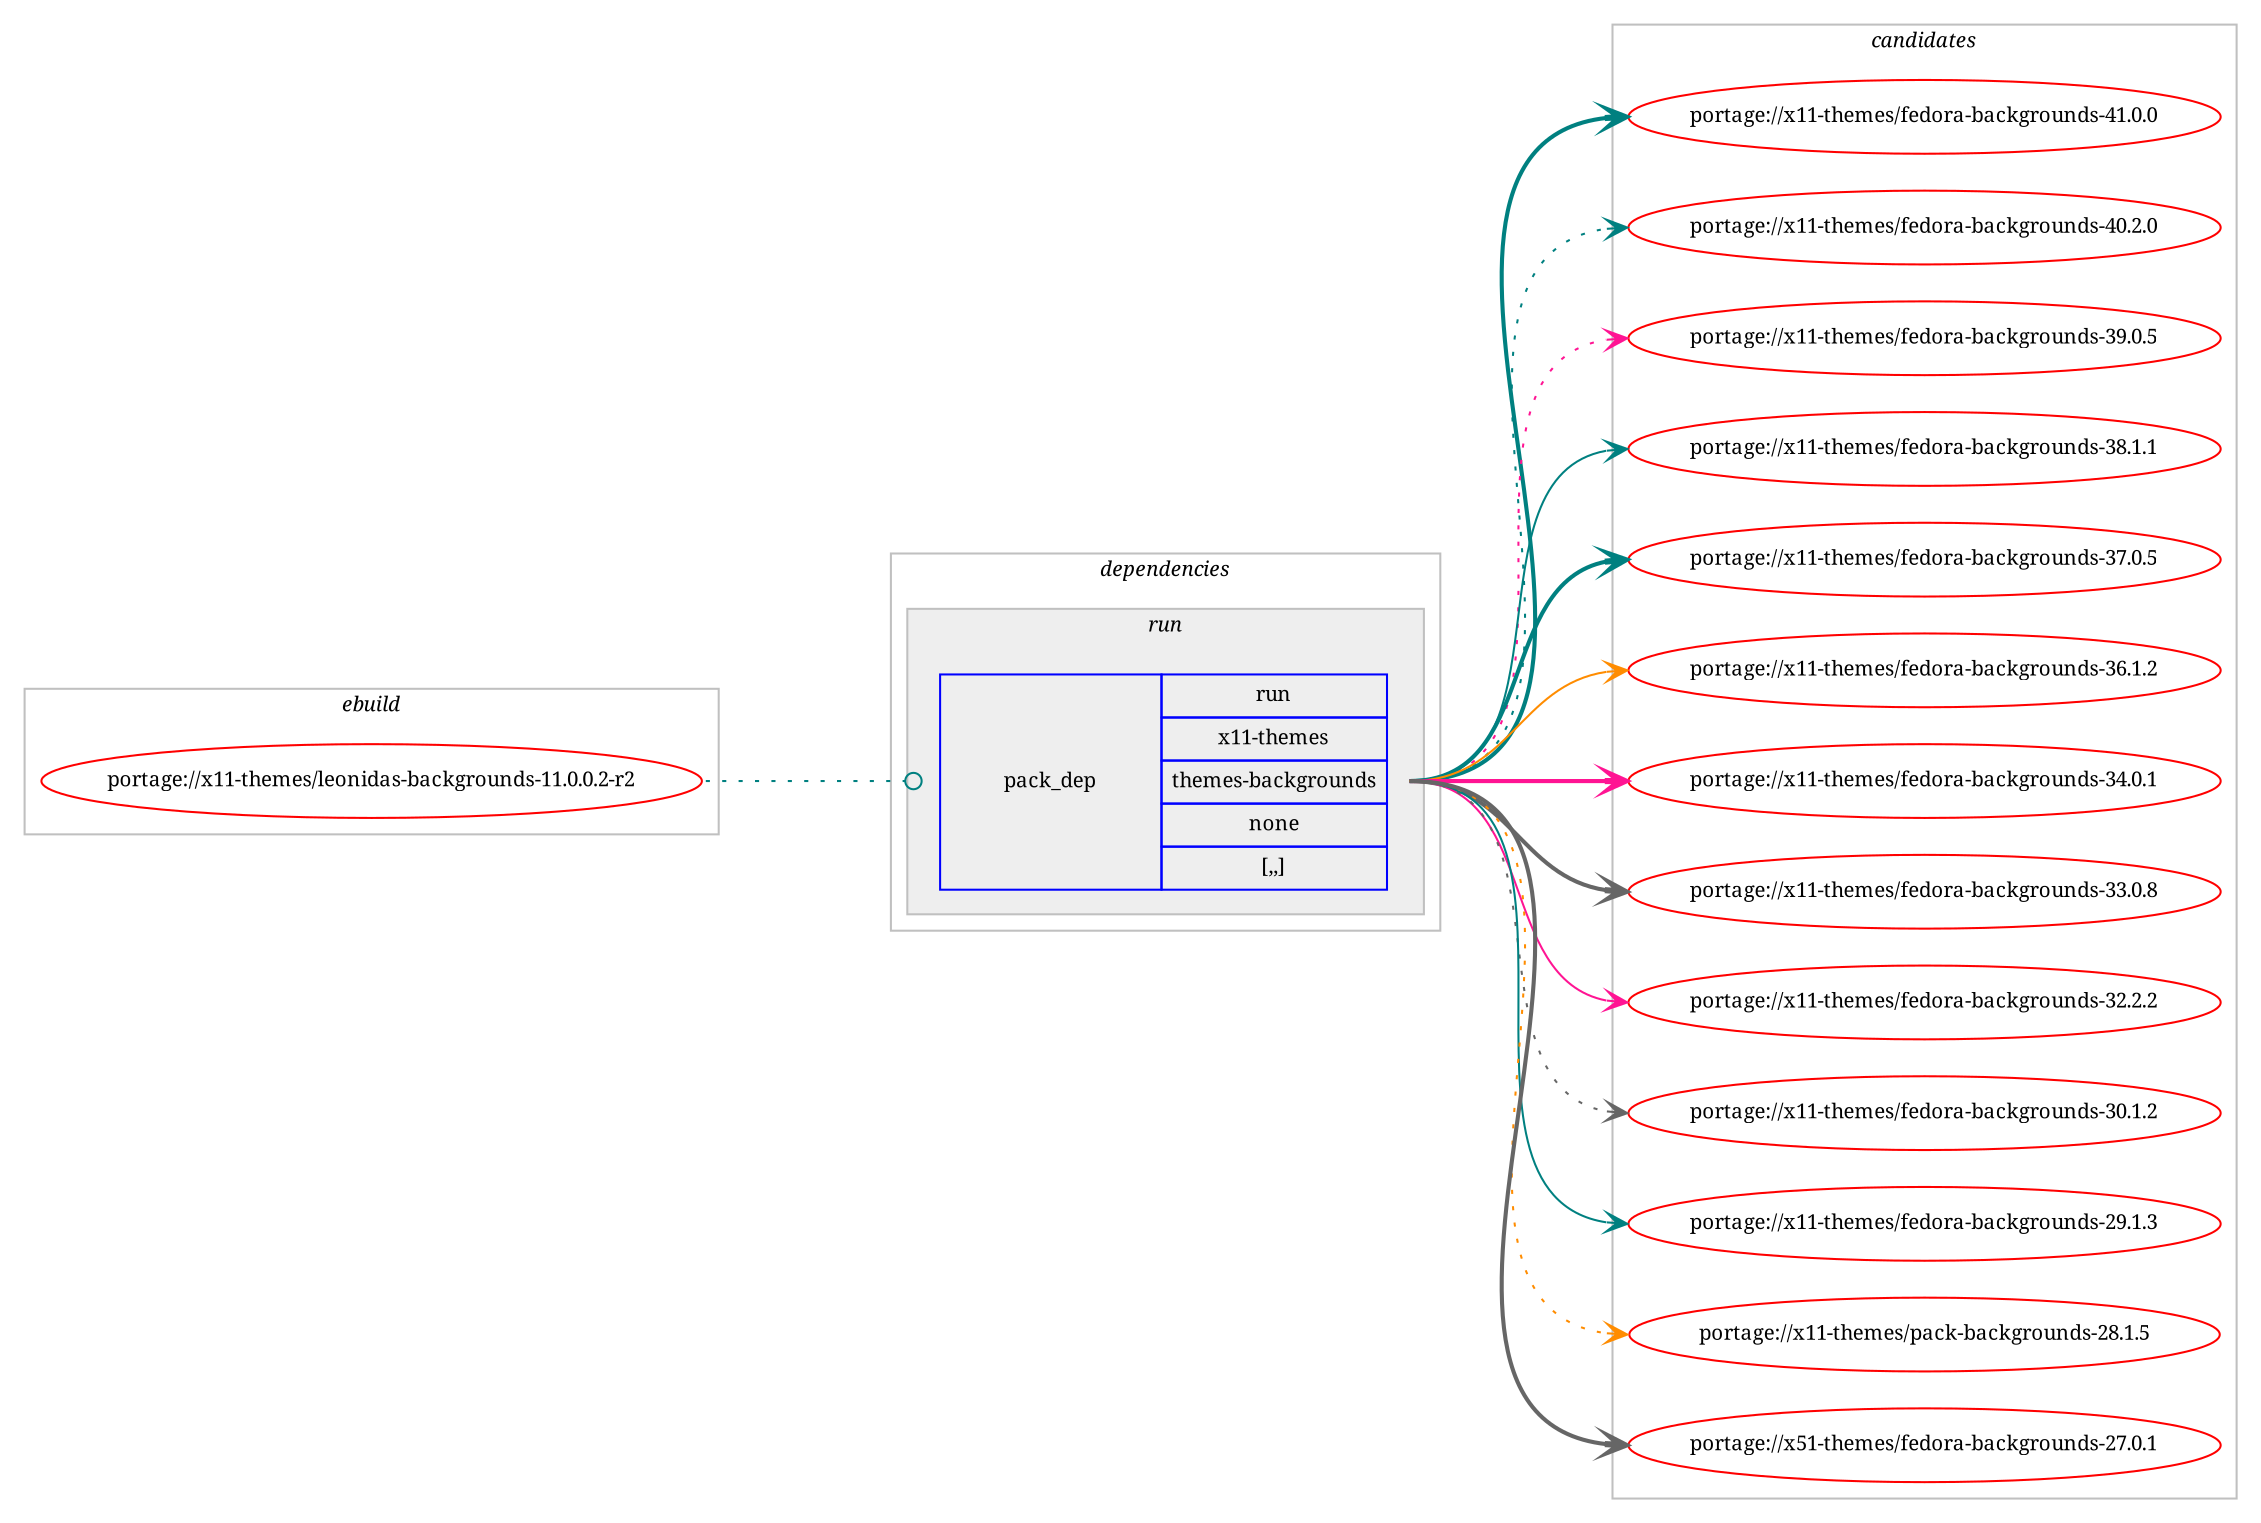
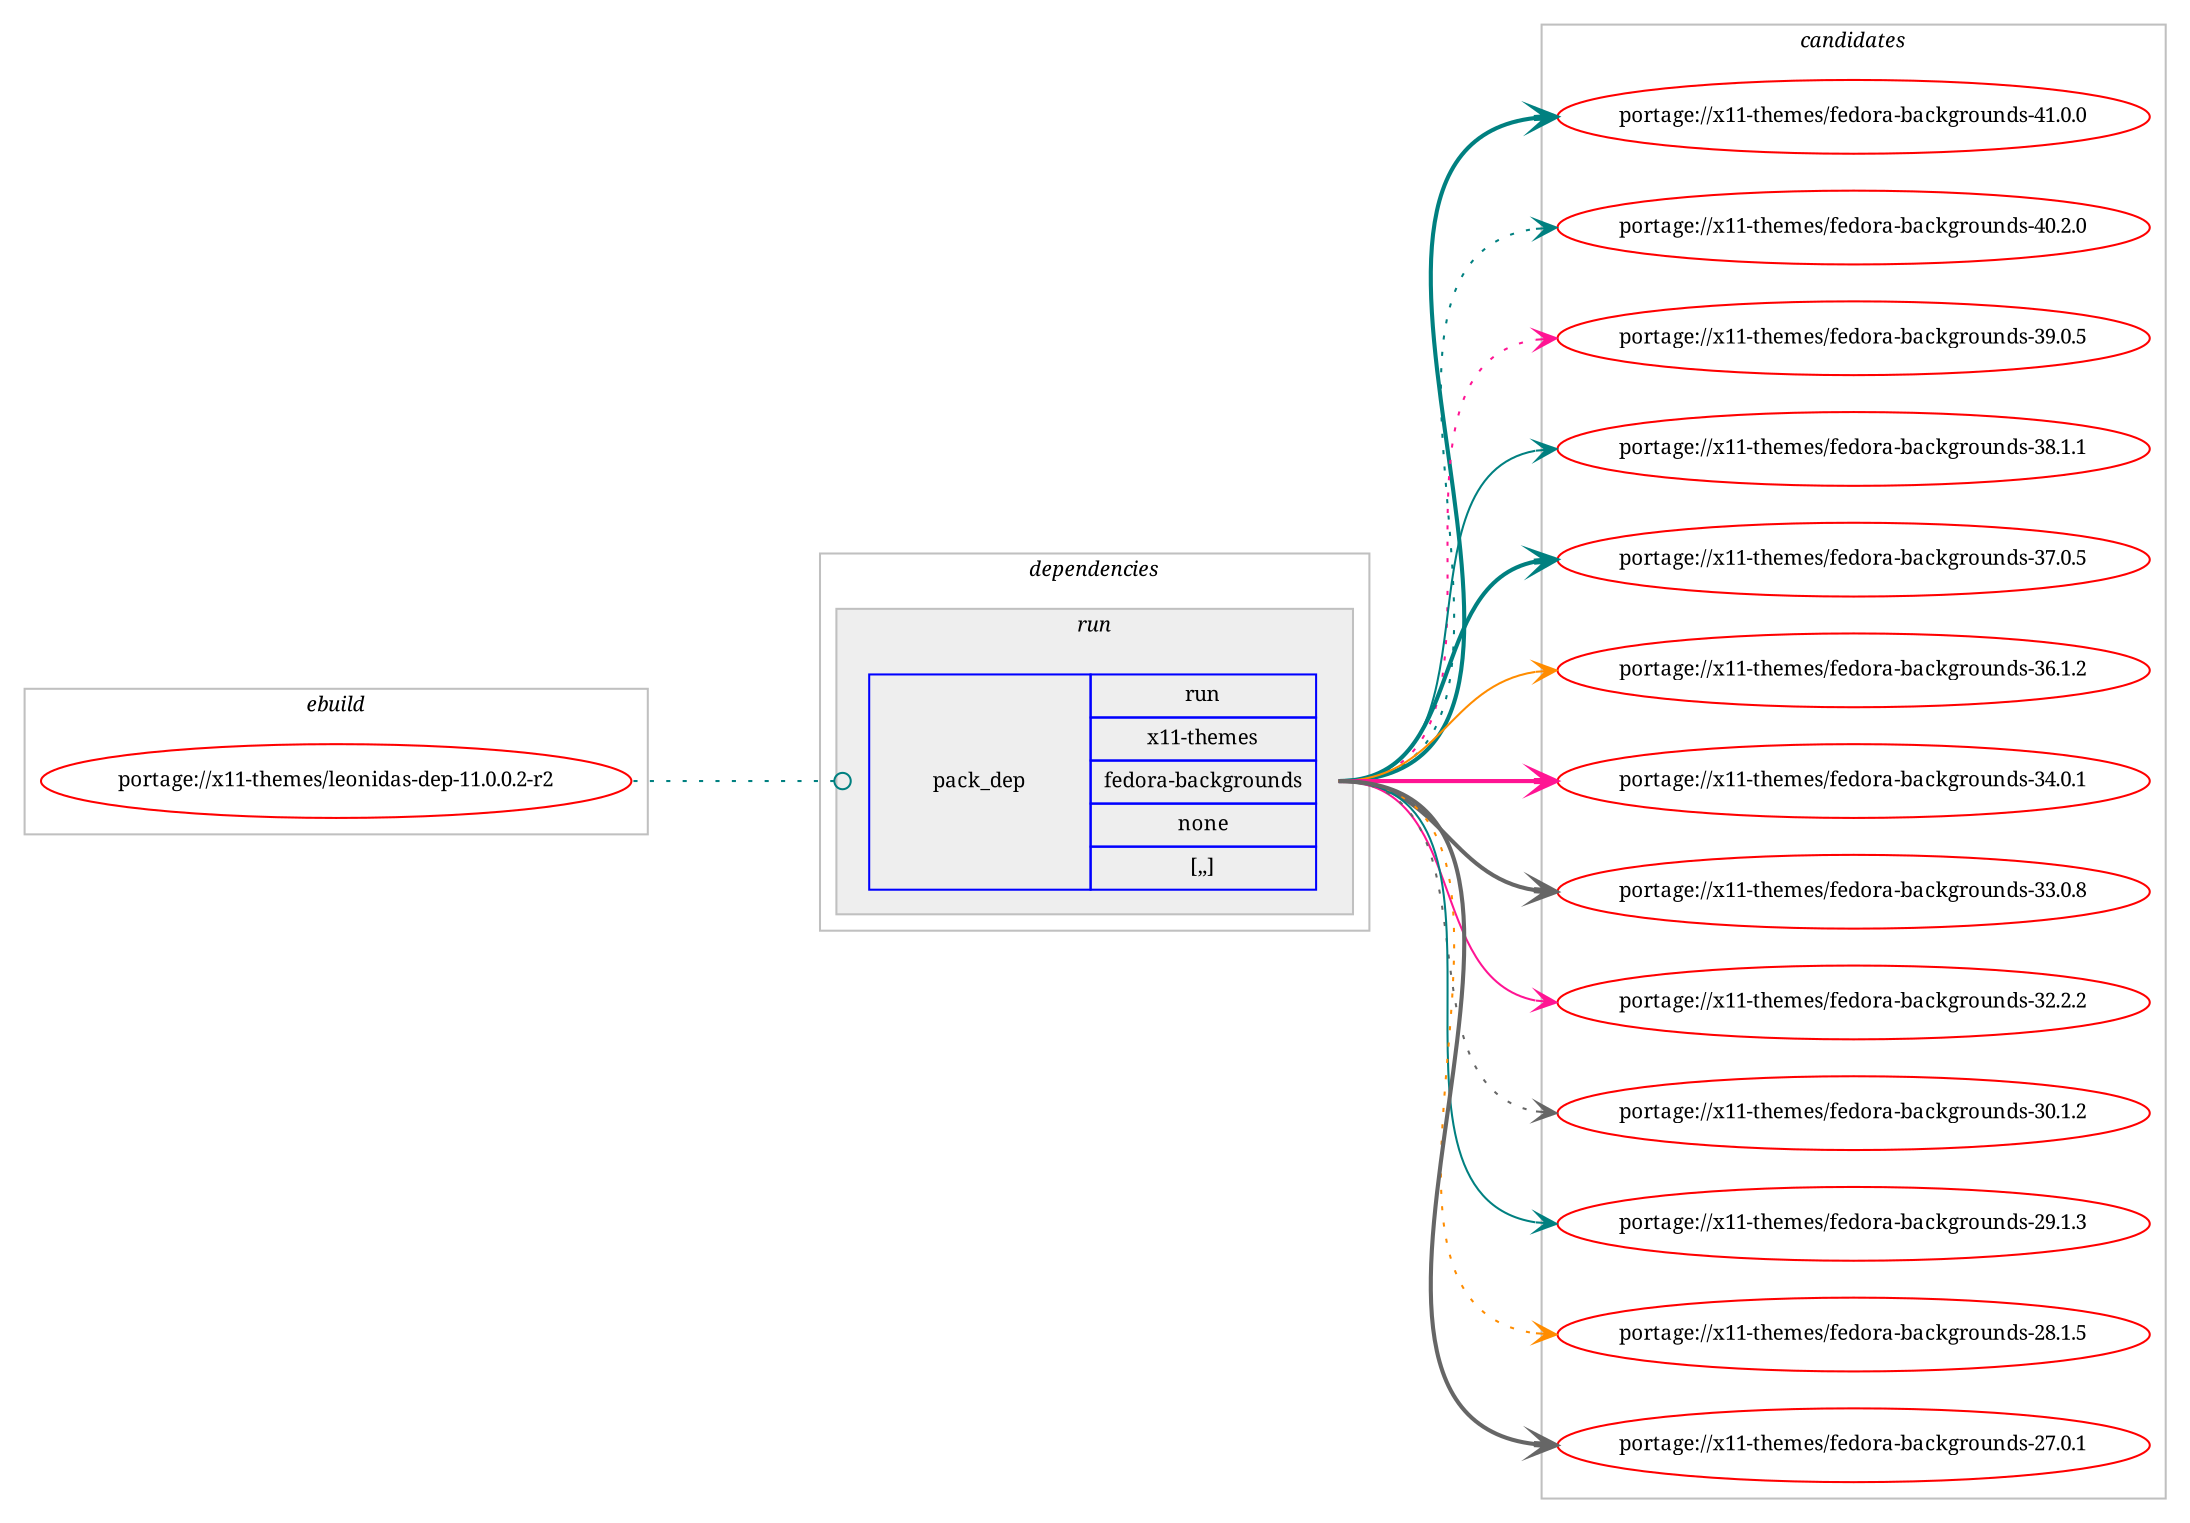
node "portage://x11-themes/leonidas-backgrounds-11.0.0.2-r2": label "portage://x11-themes/leonidas-backgrounds-11.0.0.2-r2" -> "portage://x11-themes/leonidas-dep-11.0.0.2-r2"
node "pack_dep": text "themes-backgrounds" -> "fedora-backgrounds"
node "portage://x11-themes/pack-backgrounds-28.1.5": label "portage://x11-themes/pack-backgrounds-28.1.5" -> "portage://x11-themes/fedora-backgrounds-28.1.5"
node "portage://x51-themes/fedora-backgrounds-27.0.1": label "portage://x51-themes/fedora-backgrounds-27.0.1" -> "portage://x11-themes/fedora-backgrounds-27.0.1"
